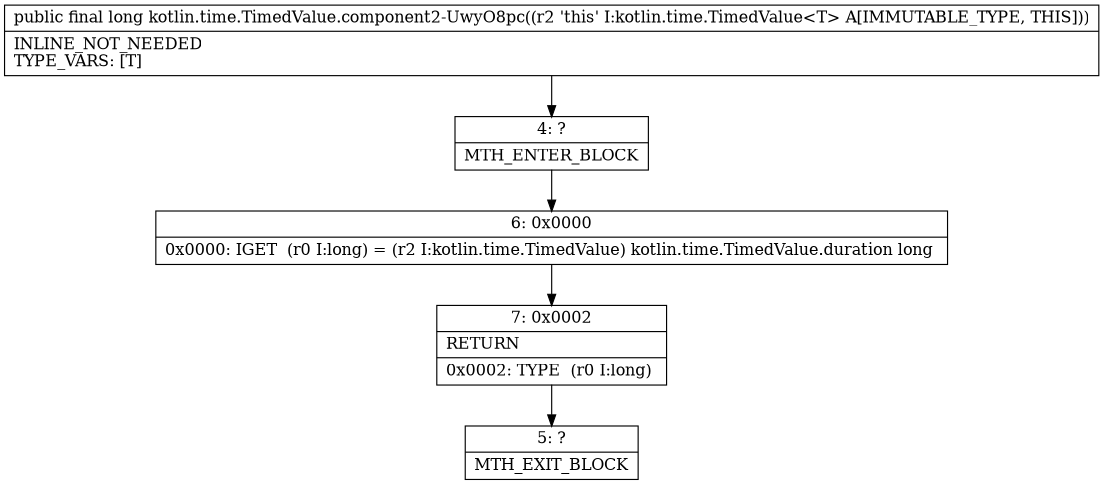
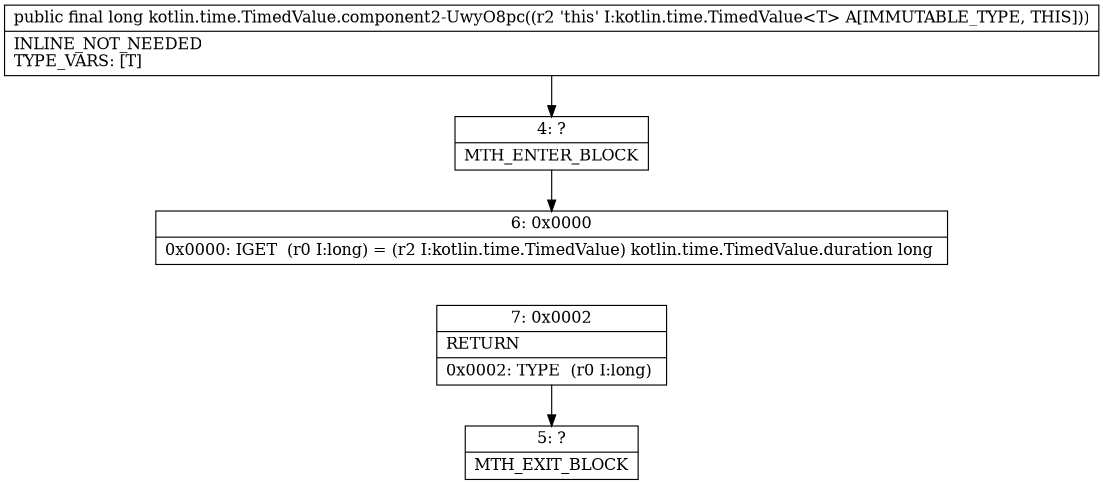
edge "6: 0x0000" -> "7: 0x0002": removed
